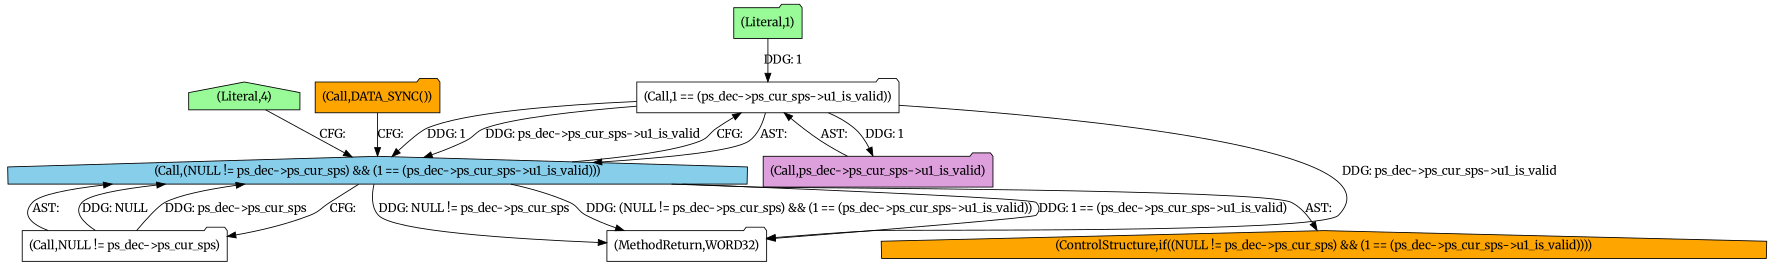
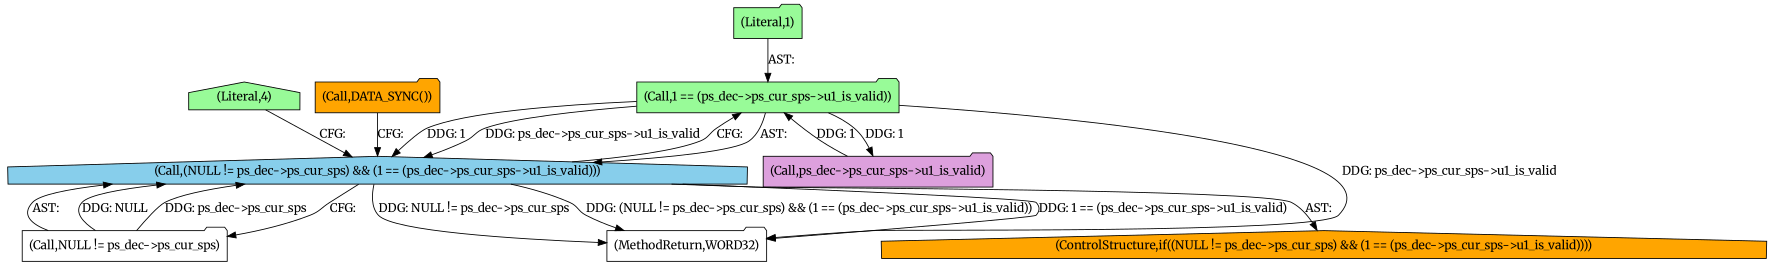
edge "(Literal,1)" -> "(Call,1 == (ps_dec->ps_cur_sps->u1_is_valid))": label "DDG: 1" -> "AST: "
node "(Call,1 == (ps_dec->ps_cur_sps->u1_is_valid))": fillcolor white -> palegreen
edge "(Call,ps_dec->ps_cur_sps->u1_is_valid)" -> "(Call,1 == (ps_dec->ps_cur_sps->u1_is_valid))": label "AST: " -> "DDG: 1"
